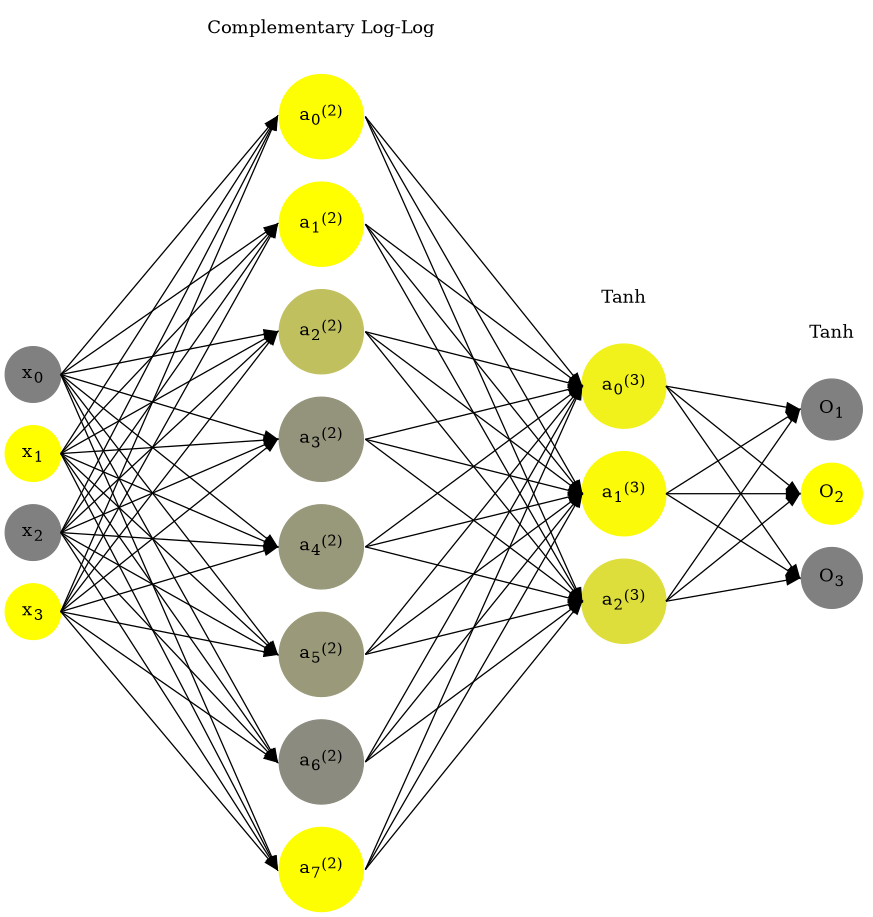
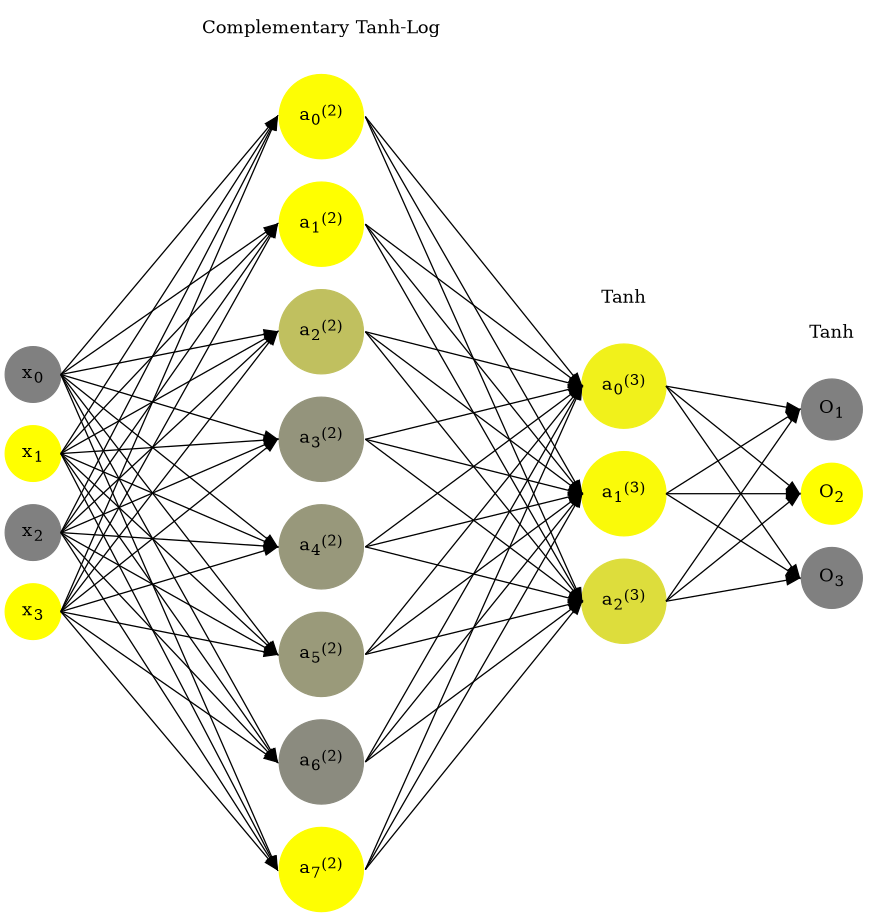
node "Complementary Log-Log": label "Complementary Log-Log" -> "Complementary Tanh-Log"
